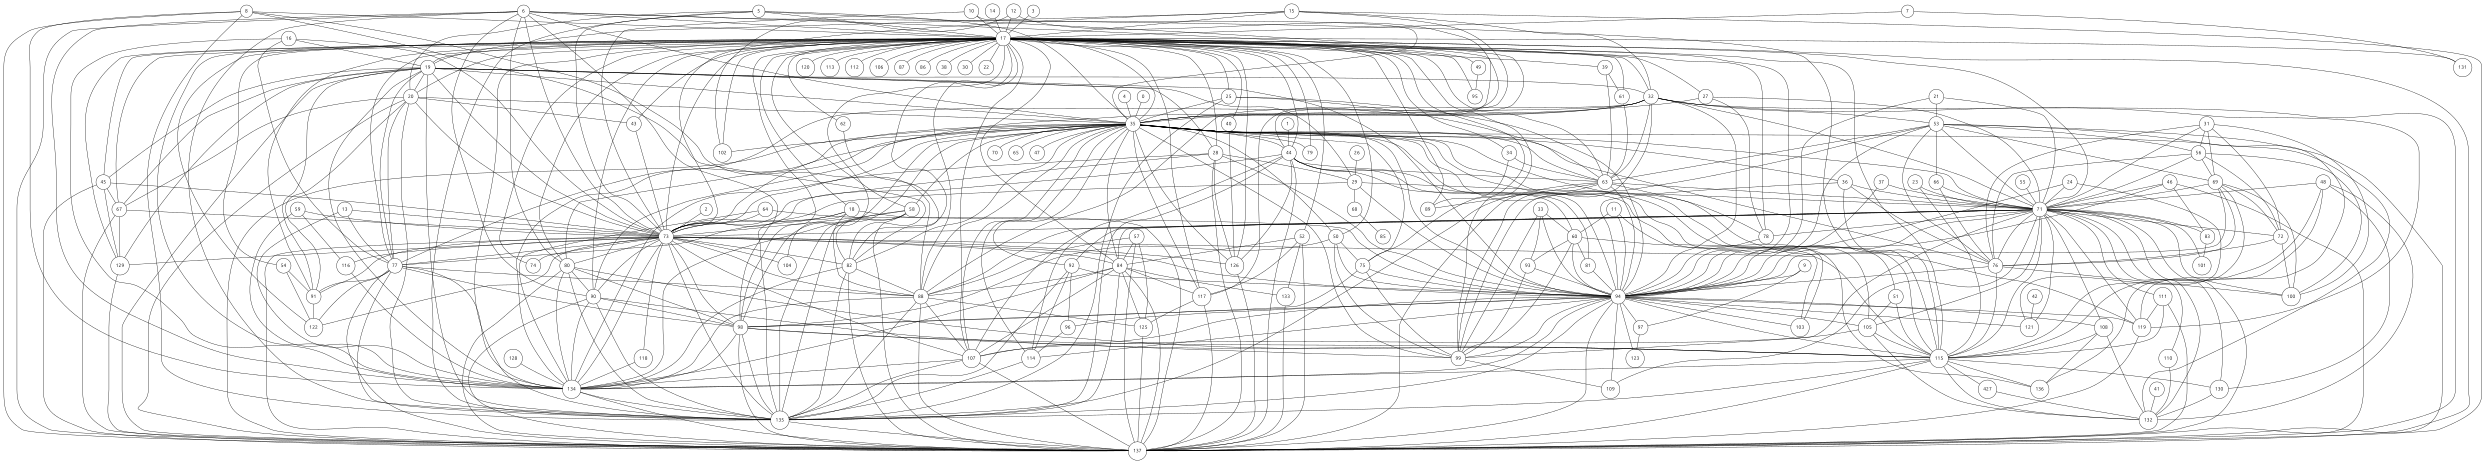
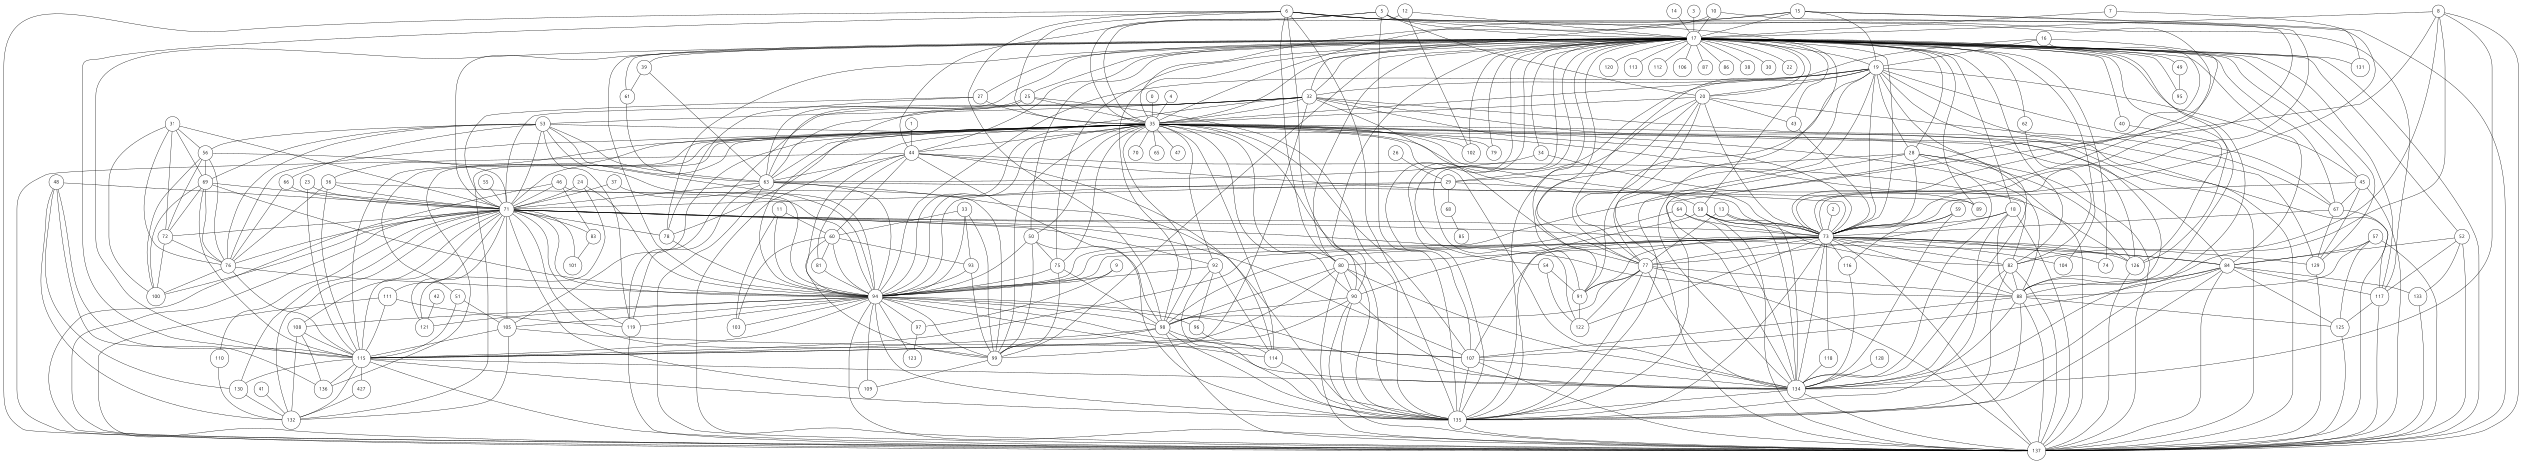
node "21": removed
